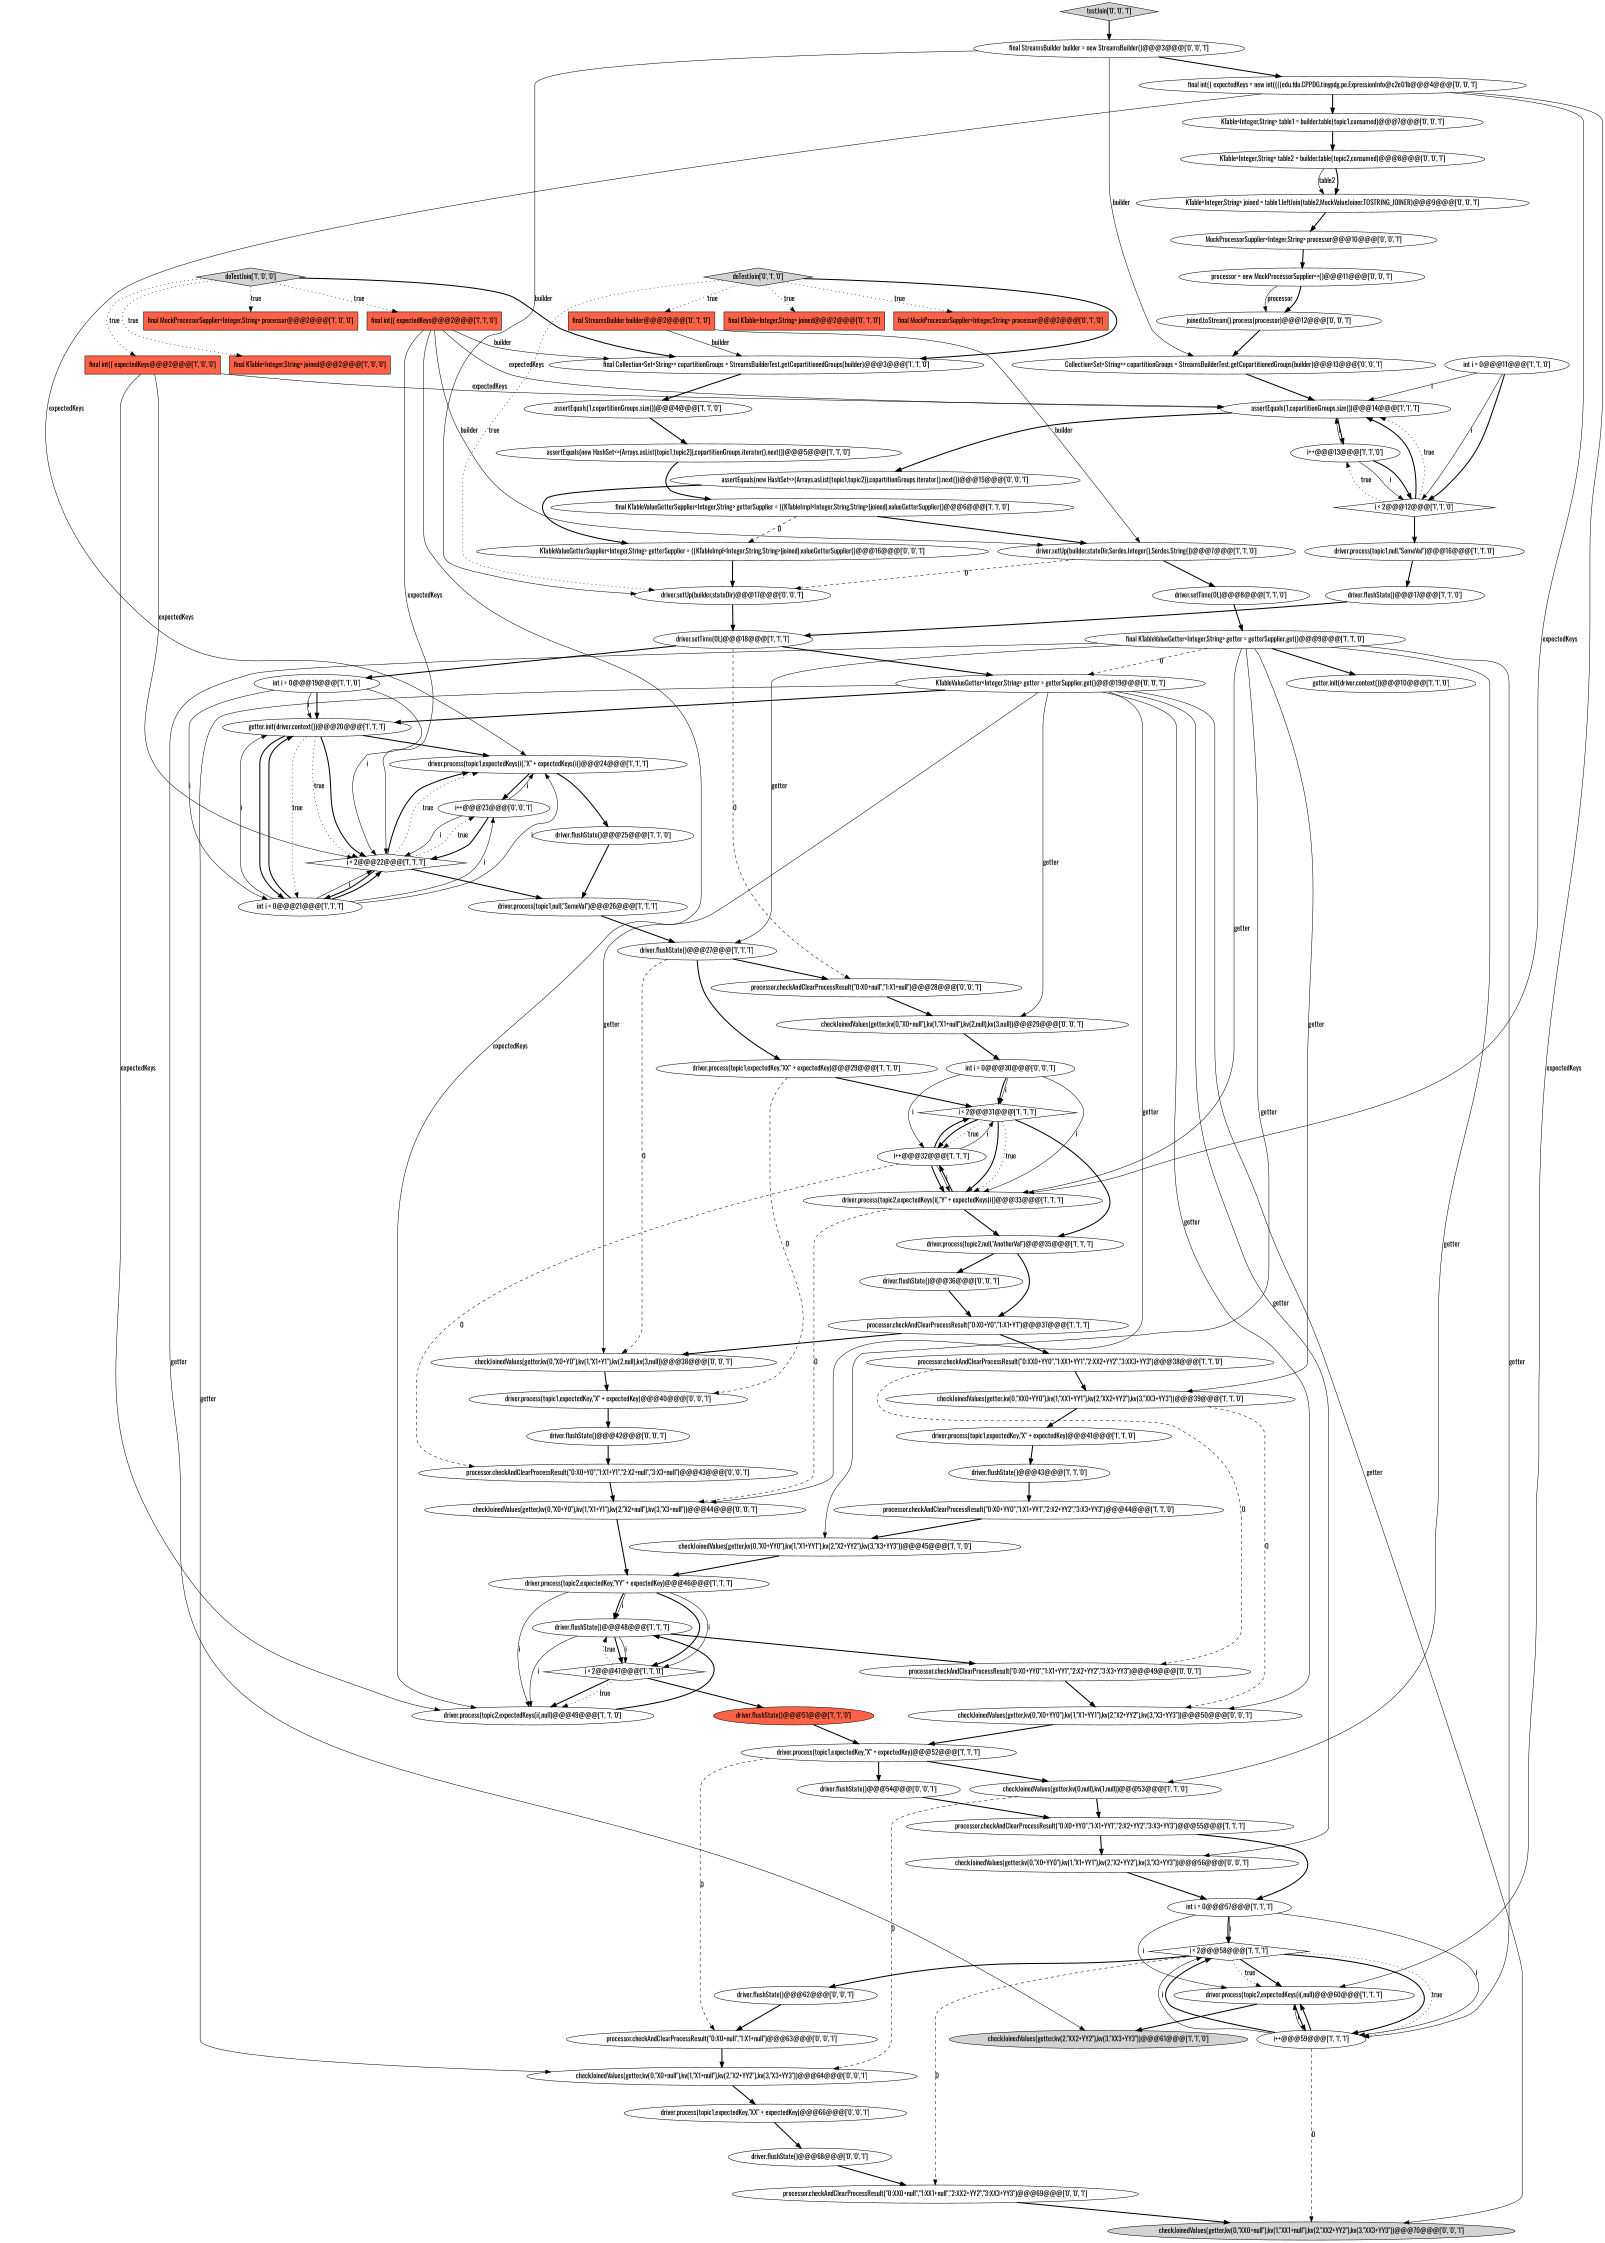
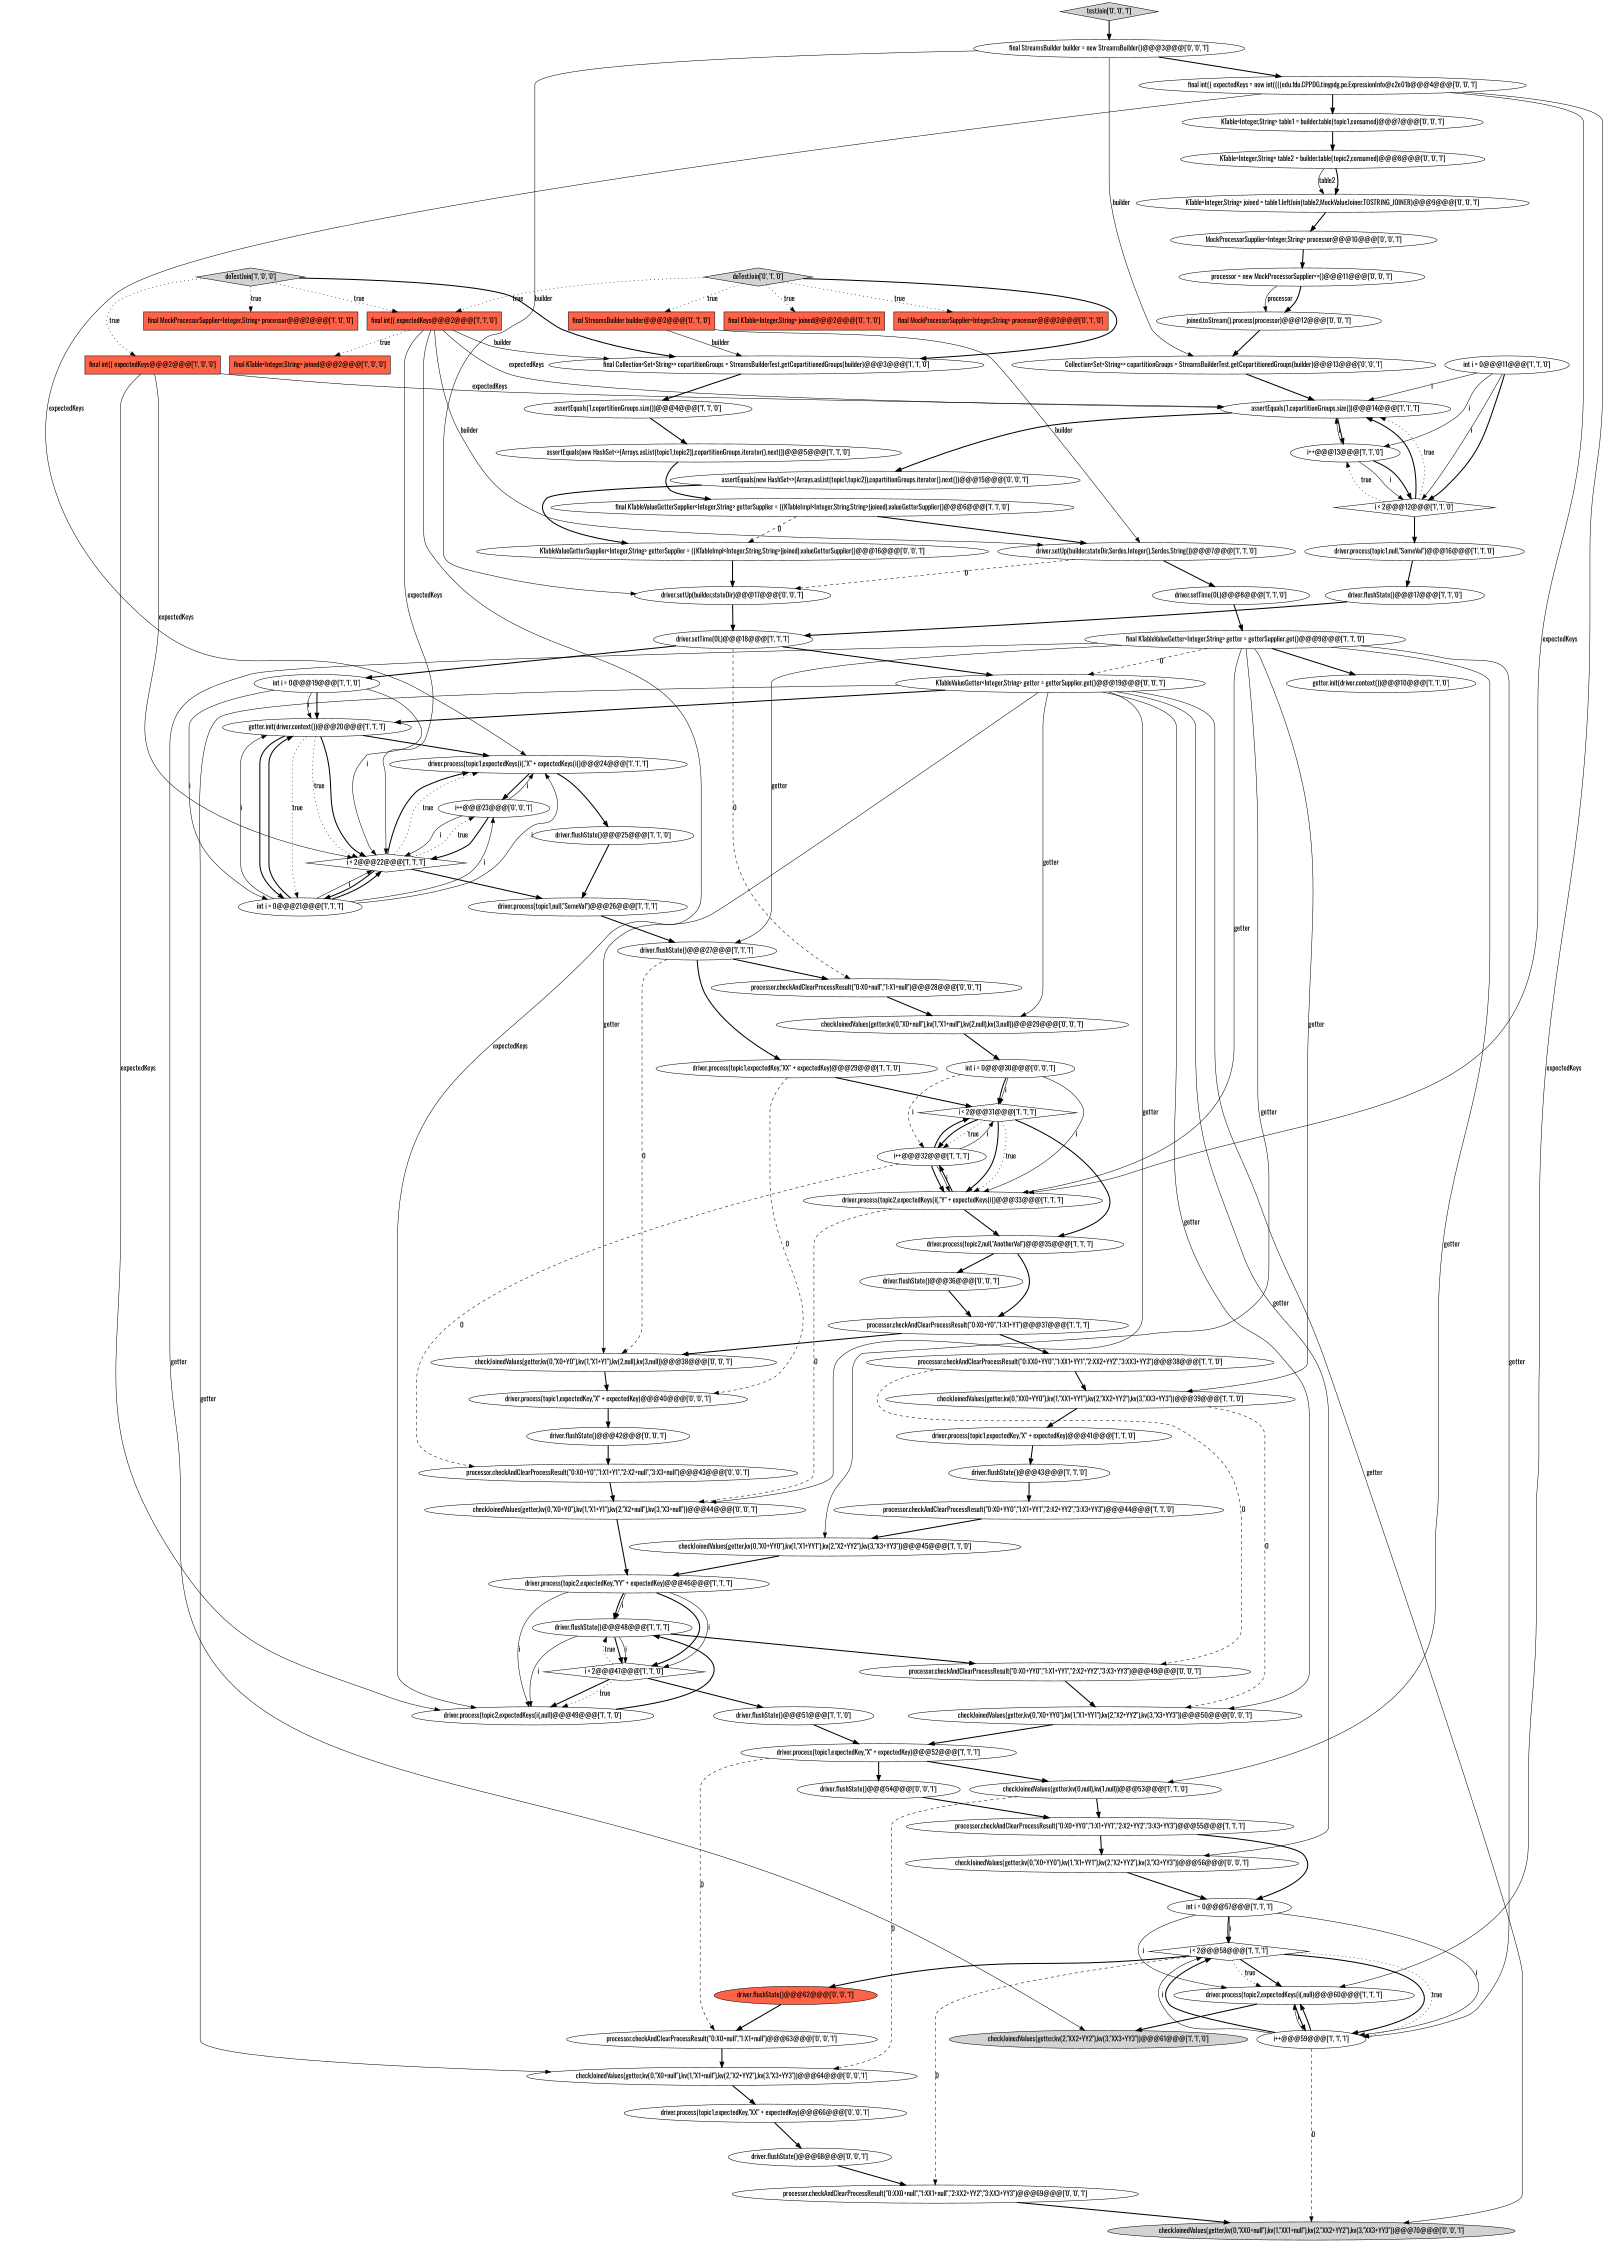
edge "doTestJoin['1', '0', '0']" -> "final KTable<Integer,String> joined@@@2@@@['1', '0', '0']": now "final int(( expectedKeys@@@2@@@['1', '1', '0']" -> "final KTable<Integer,String> joined@@@2@@@['1', '0', '0']"
edge "int i = 0@@@11@@@['1', '1', '0']" -> "i++@@@13@@@['1', '1', '0']": added, label "i"
edge "doTestJoin['0', '1', '0']" -> "driver.setUp(builder,stateDir)@@@17@@@['0', '0', '1']": now "doTestJoin['0', '1', '0']" -> "final int(( expectedKeys@@@2@@@['1', '1', '0']"
edge "int i = 0@@@30@@@['0', '0', '1']" -> "i++@@@32@@@['1', '1', '1']": style solid -> dashed
node "driver.flushState()@@@51@@@['1', '1', '0']": fillcolor tomato -> white
node "driver.flushState()@@@62@@@['0', '0', '1']": fillcolor white -> tomato
